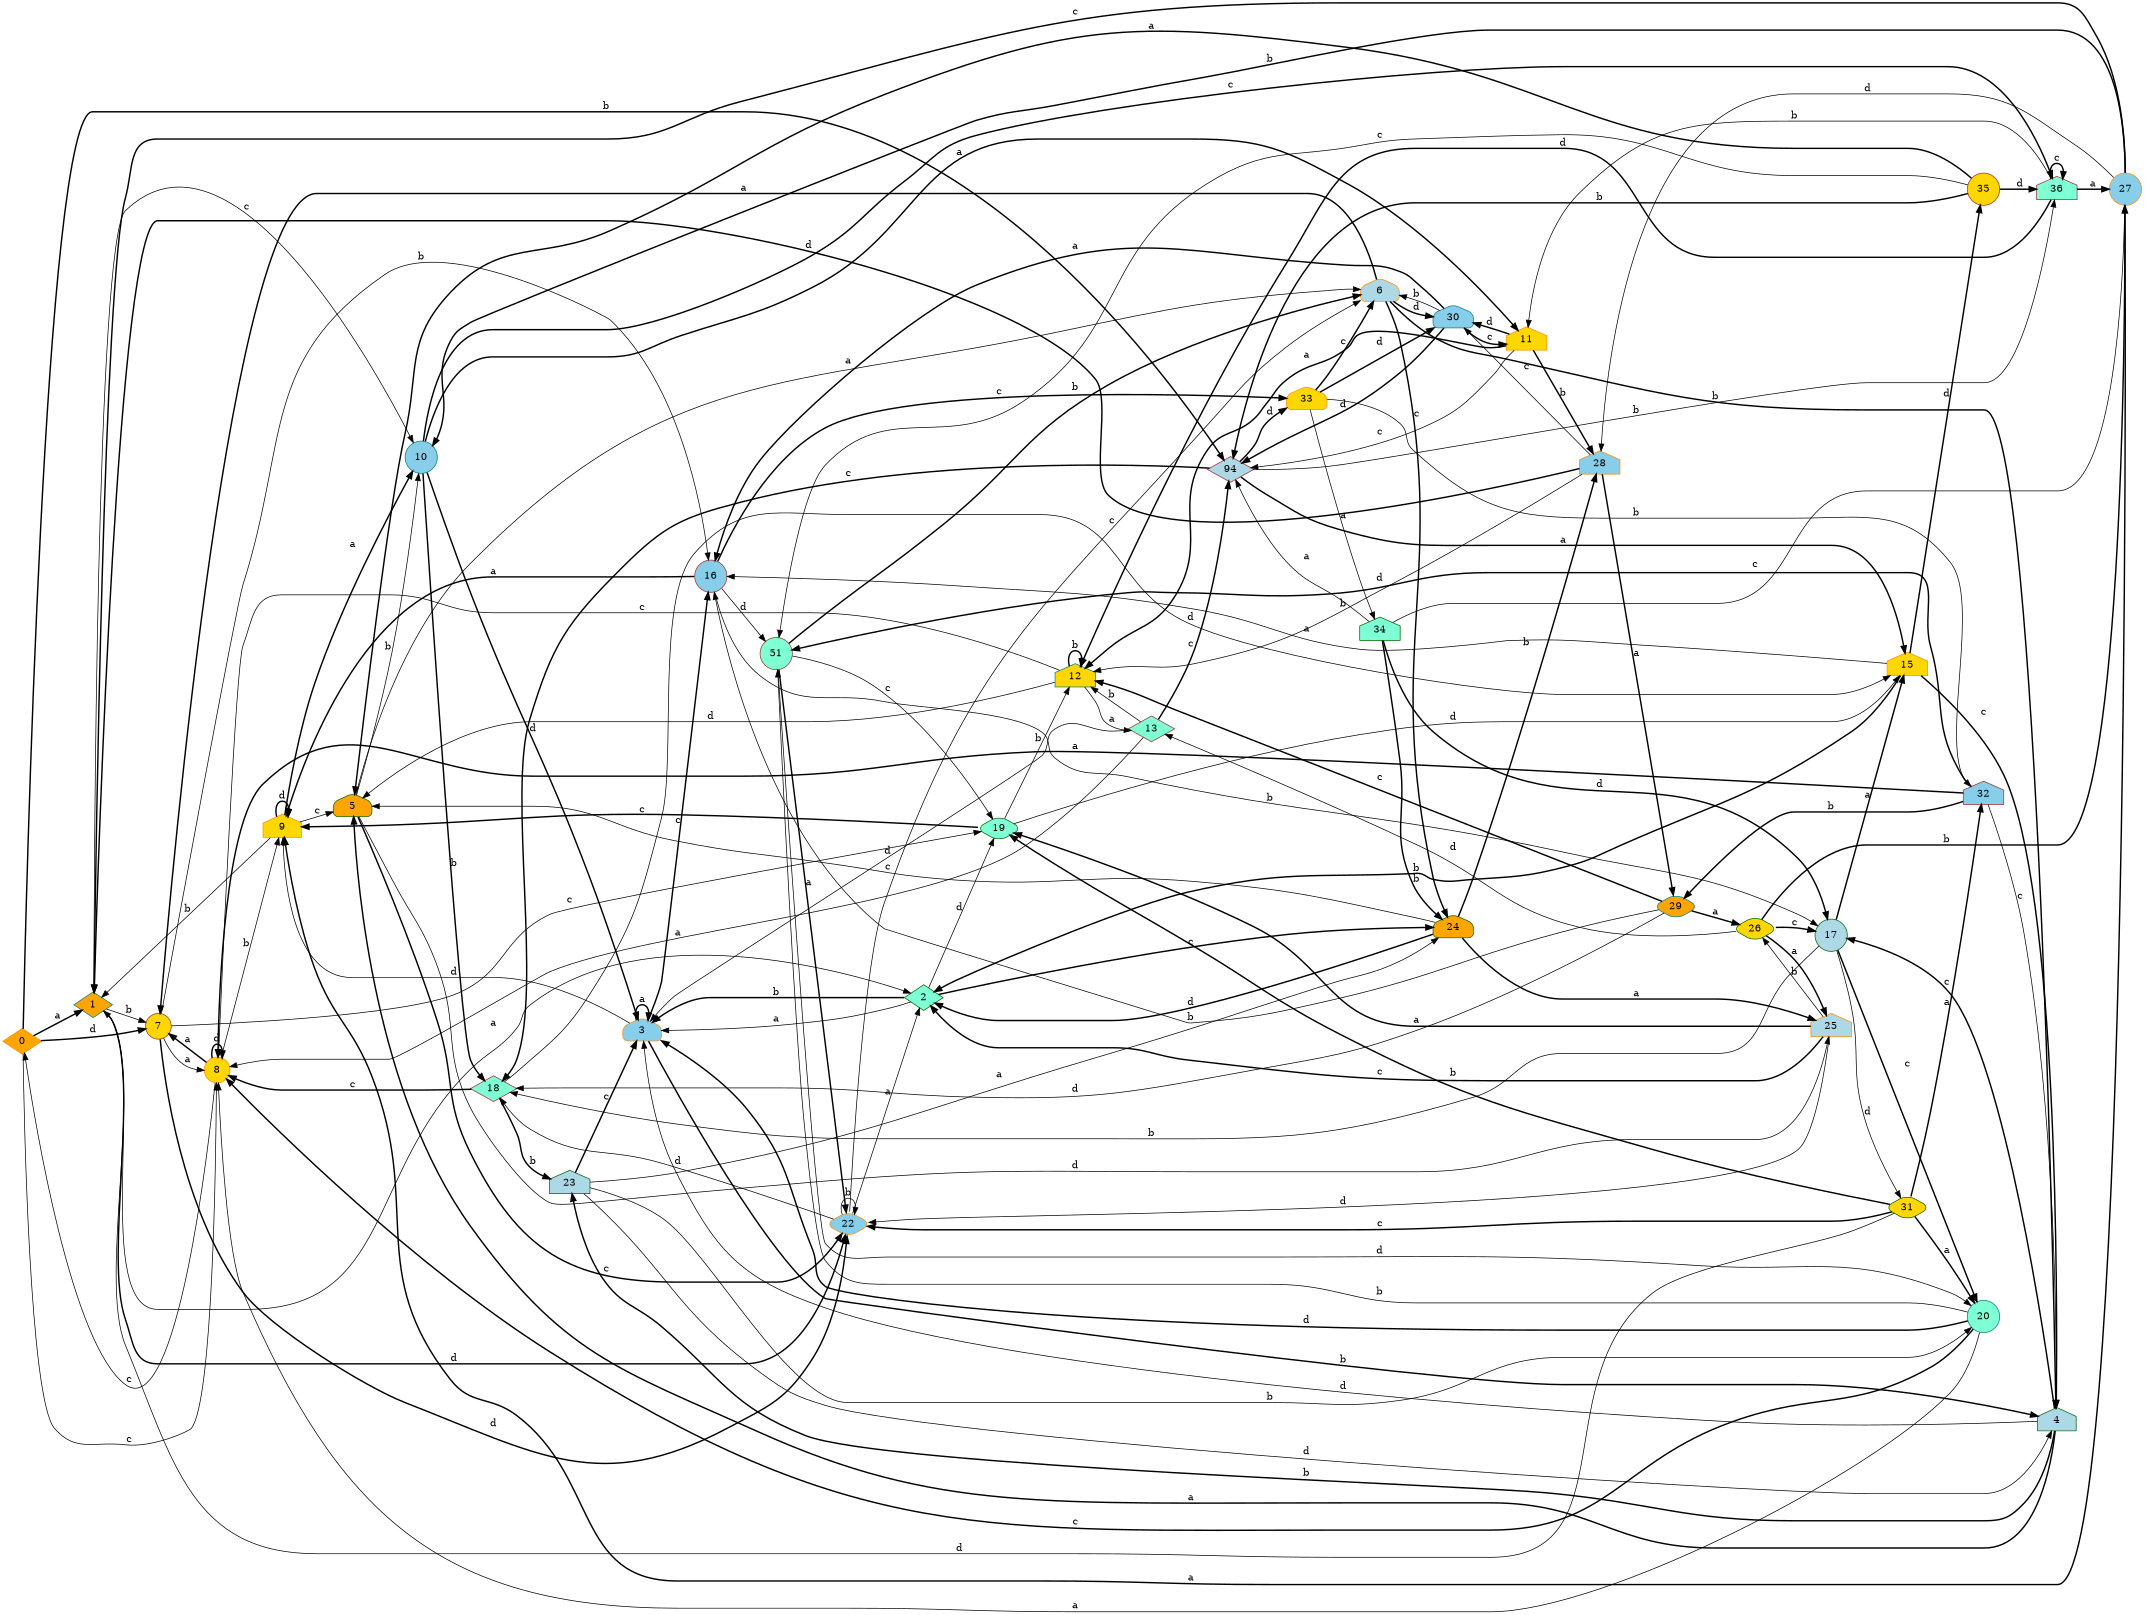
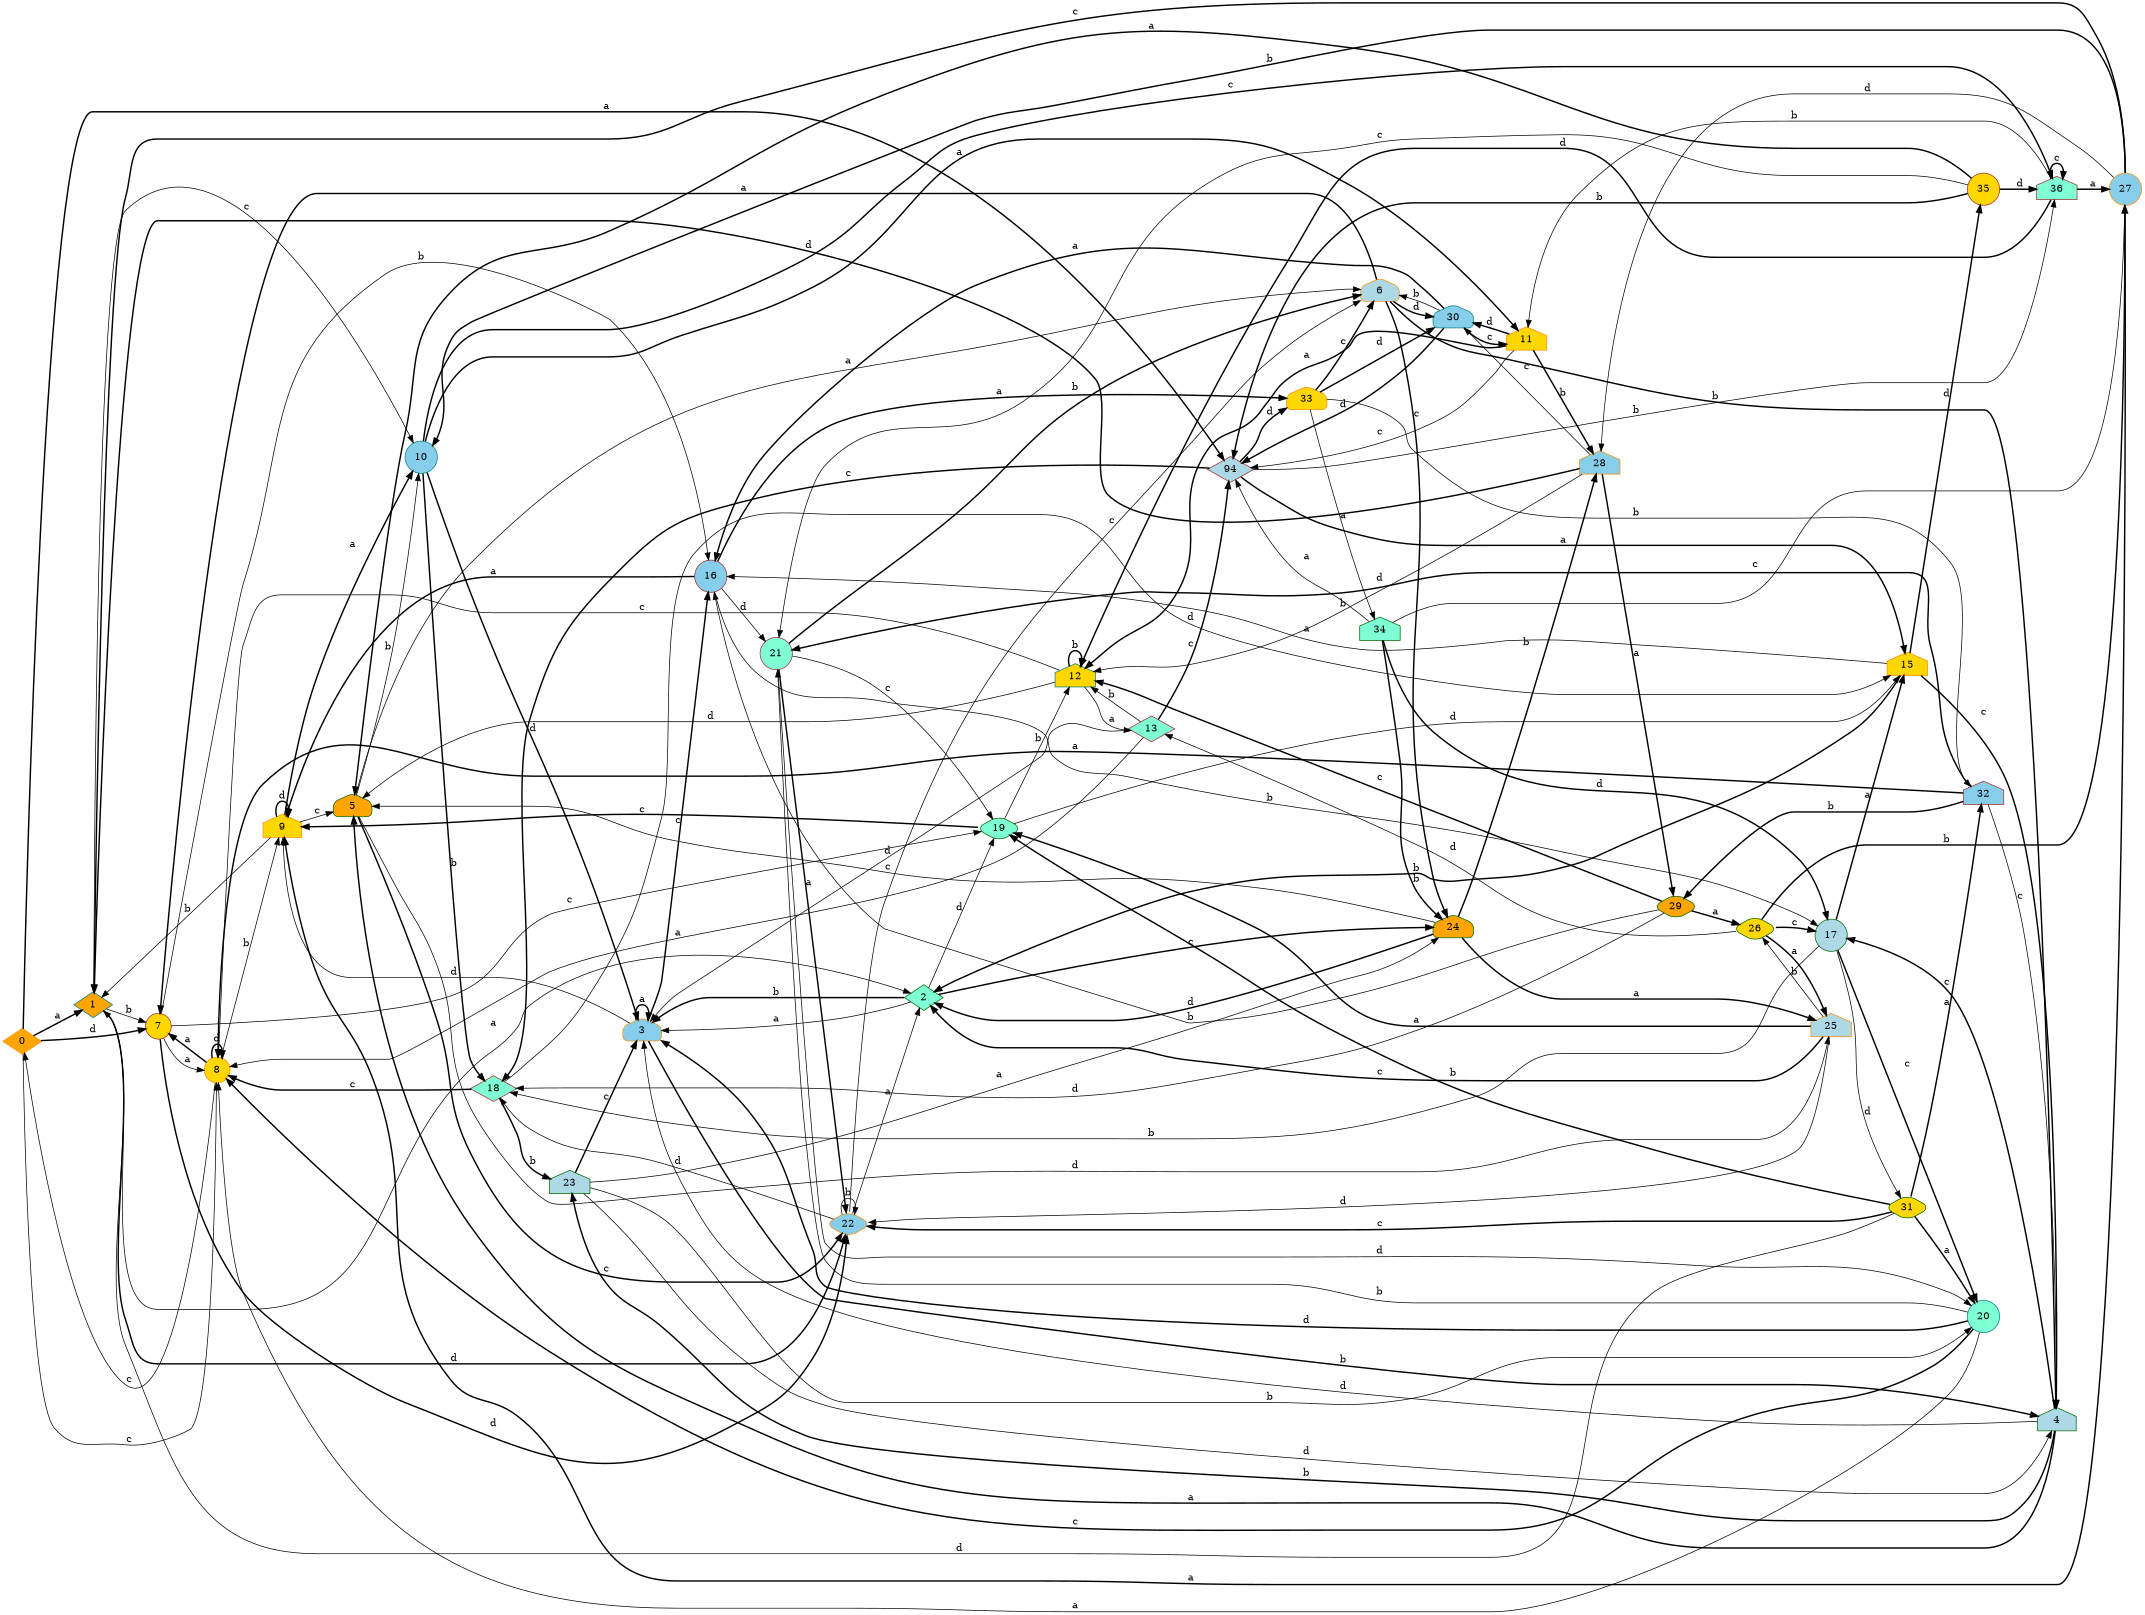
edge "0" -> "94": label "b" -> "a"
edge "16" -> "33": label "c" -> "a"
node "51": label "51" -> "21"
node "29": color teal -> darkgreen
